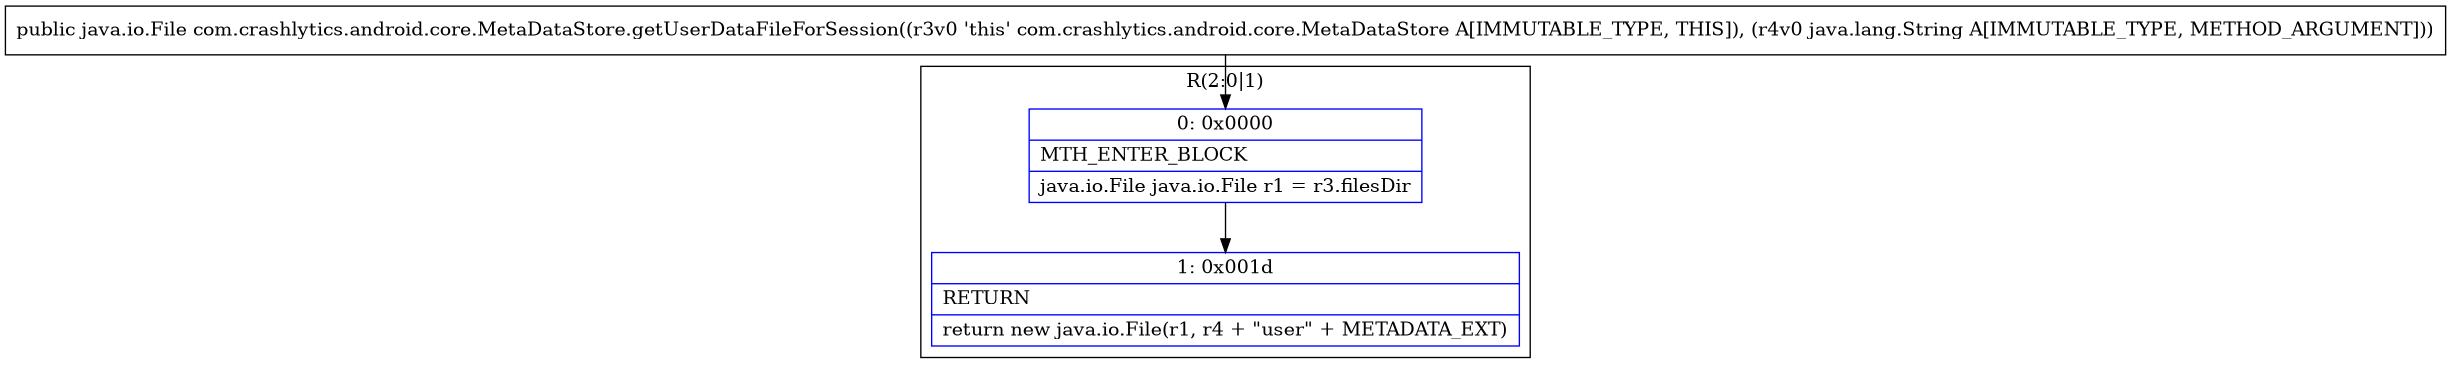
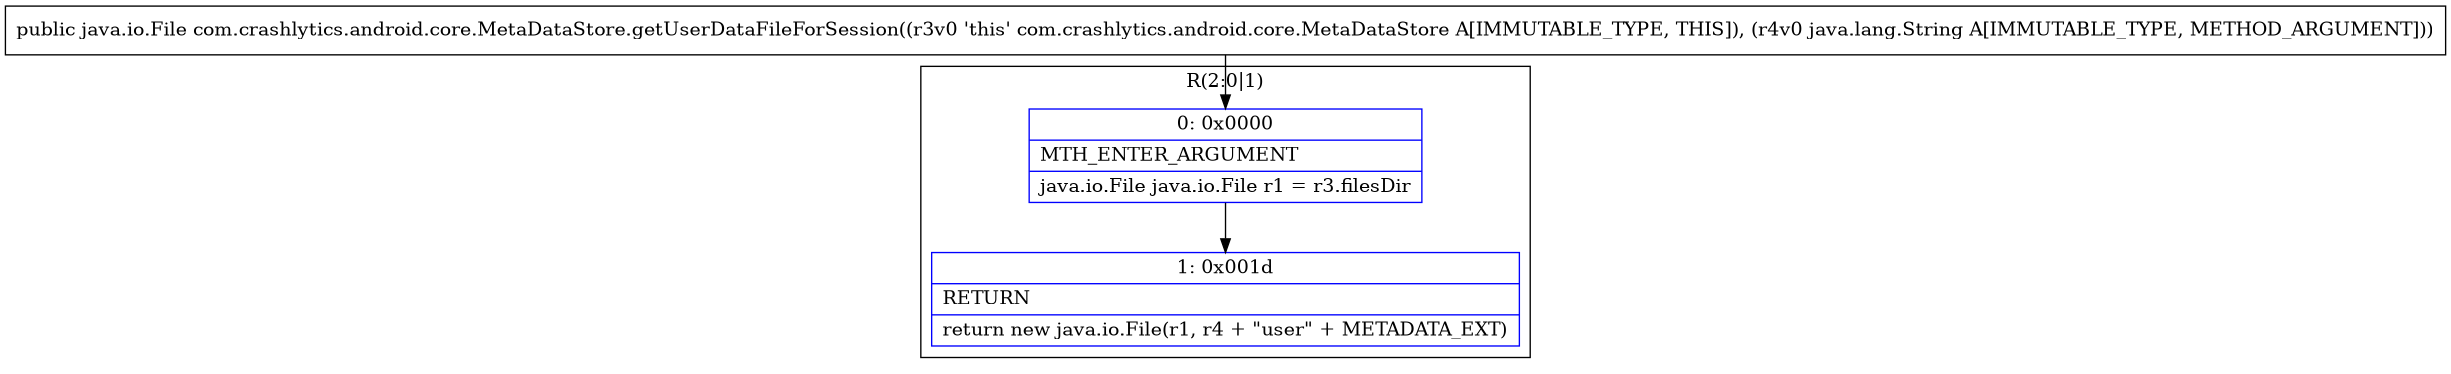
node "0: 0x0000": text "MTH_ENTER_BLOCK" -> "MTH_ENTER_ARGUMENT"
